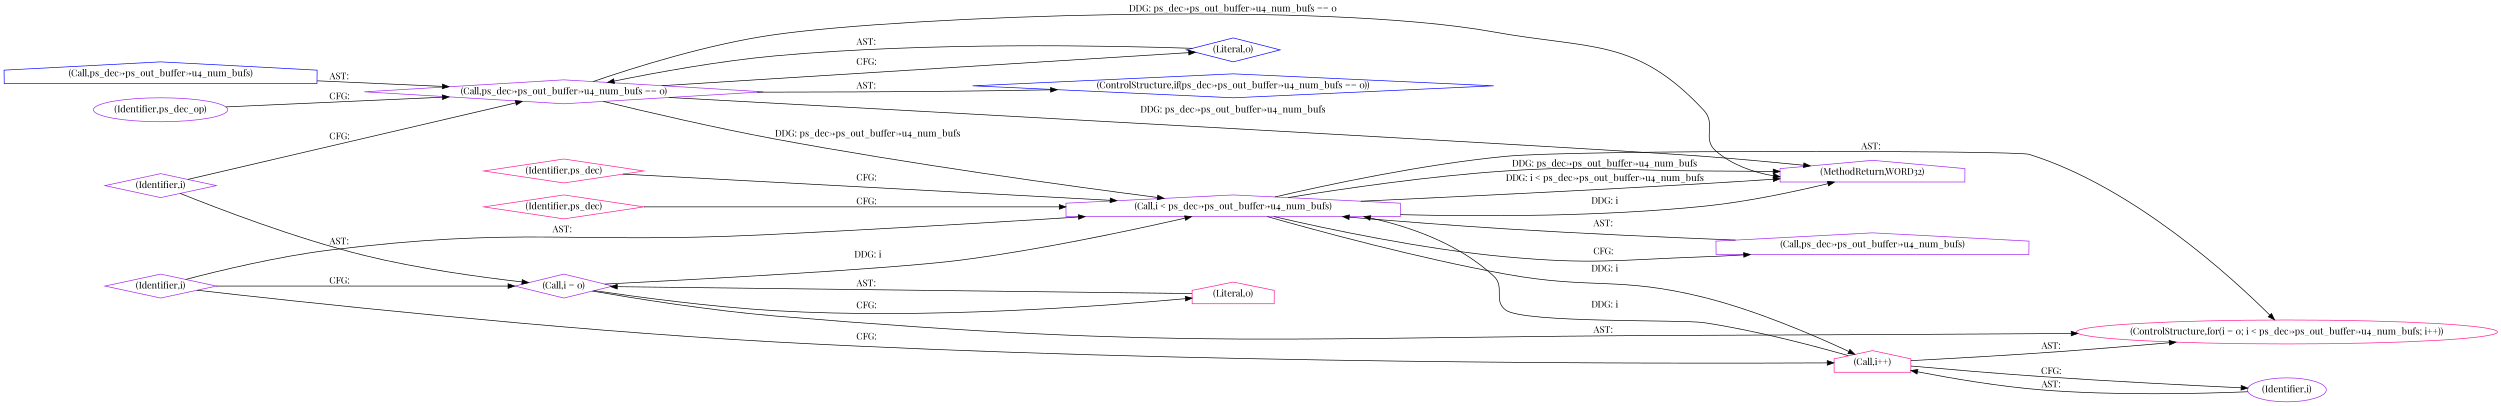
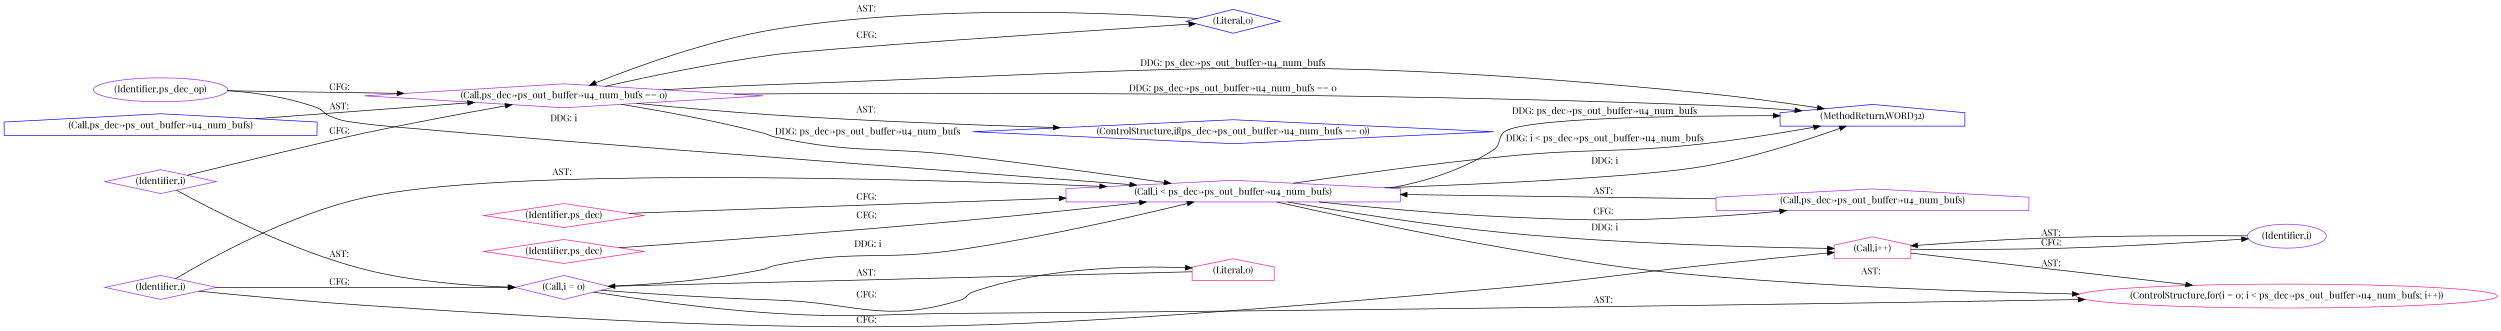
node "(MethodReturn,WORD32)": color purple -> blue
edge "(Call,i++)" -> "(Call,i < ps_dec->ps_out_buffer->u4_num_bufs)": now "(Identifier,ps_dec_op)" -> "(Call,i < ps_dec->ps_out_buffer->u4_num_bufs)"
